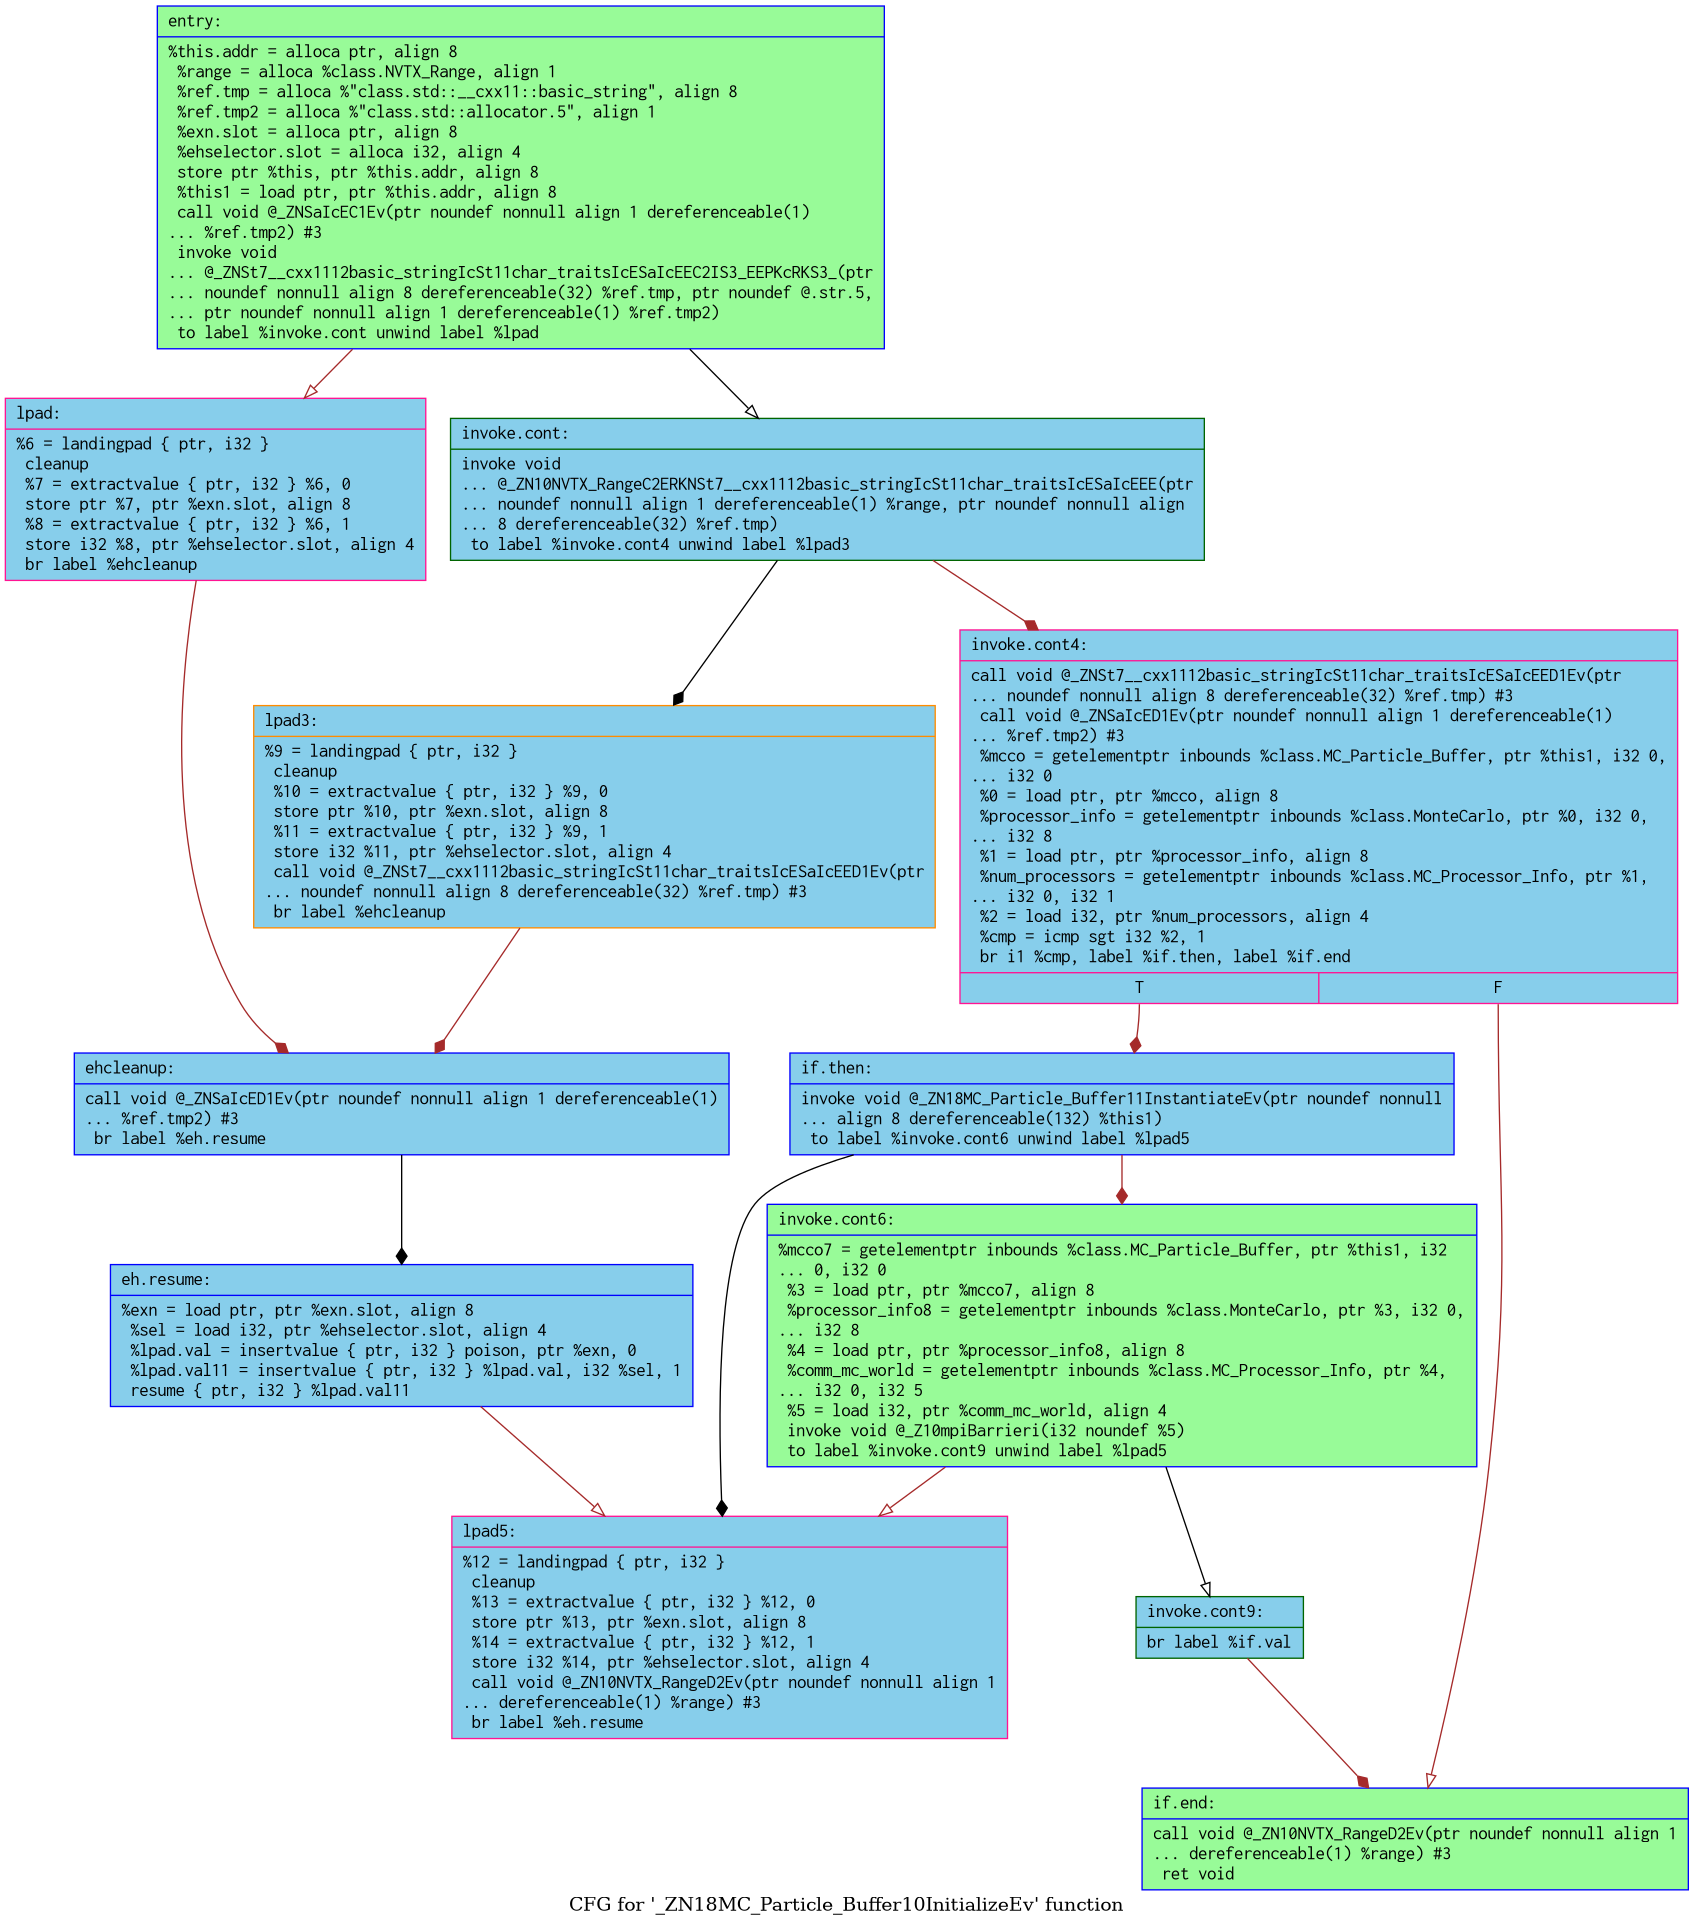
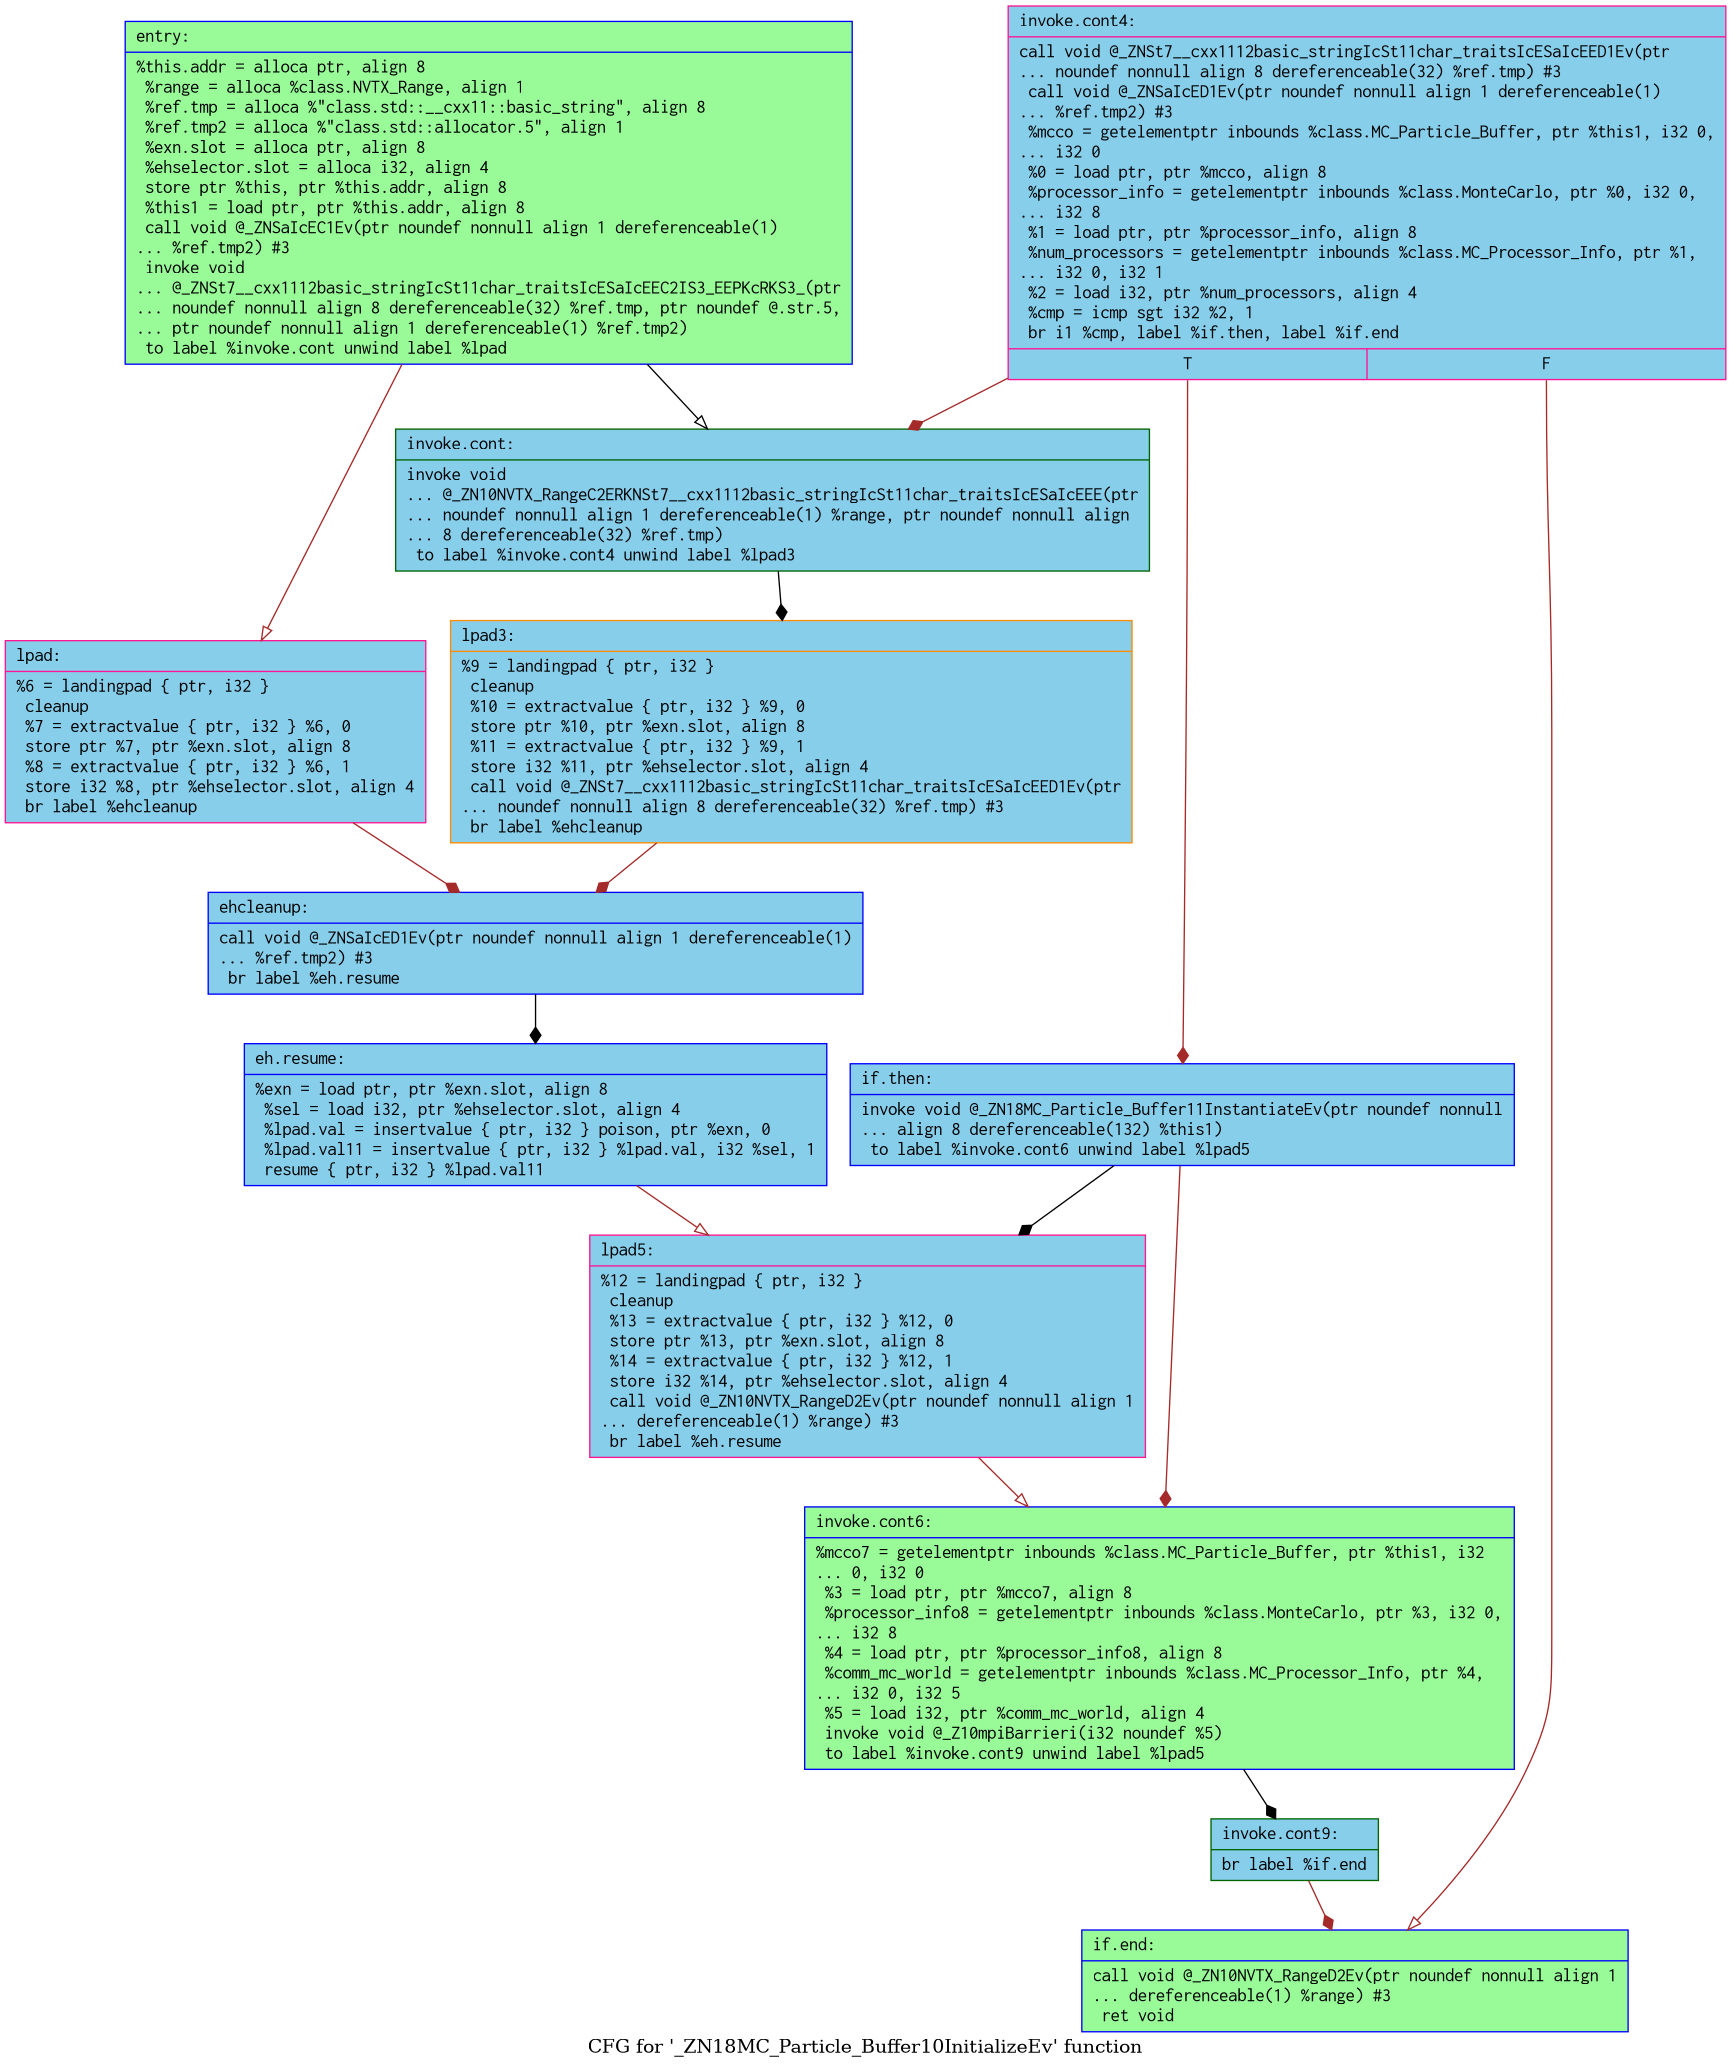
edge "invoke.cont:" -> "invoke.cont4:": reversed
edge "invoke.cont6:" -> "lpad5:": reversed
edge "invoke.cont6:" -> "invoke.cont9:": arrowhead onormal -> diamond
node "invoke.cont9:": text "br label %if.val" -> "br label %if.end"
